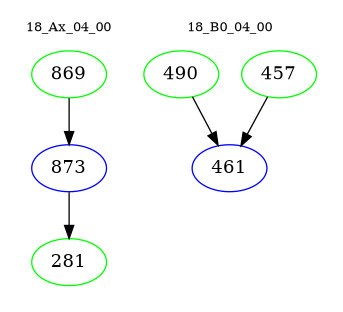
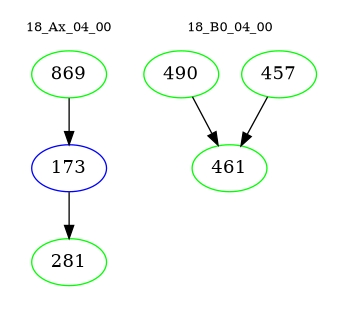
node "873": label "873" -> "173"
node "461": color blue -> green
